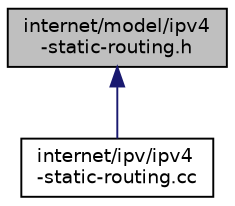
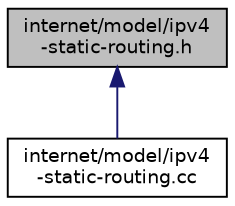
node "internet/ipv/ipv4 -static-routing.cc": label "internet/ipv/ipv4 -static-routing.cc" -> "internet/model/ipv4 -static-routing.cc"
